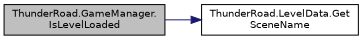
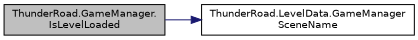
node "ThunderRoad.LevelData.Get SceneName": label "ThunderRoad.LevelData.Get SceneName" -> "ThunderRoad.LevelData.GameManager SceneName"
